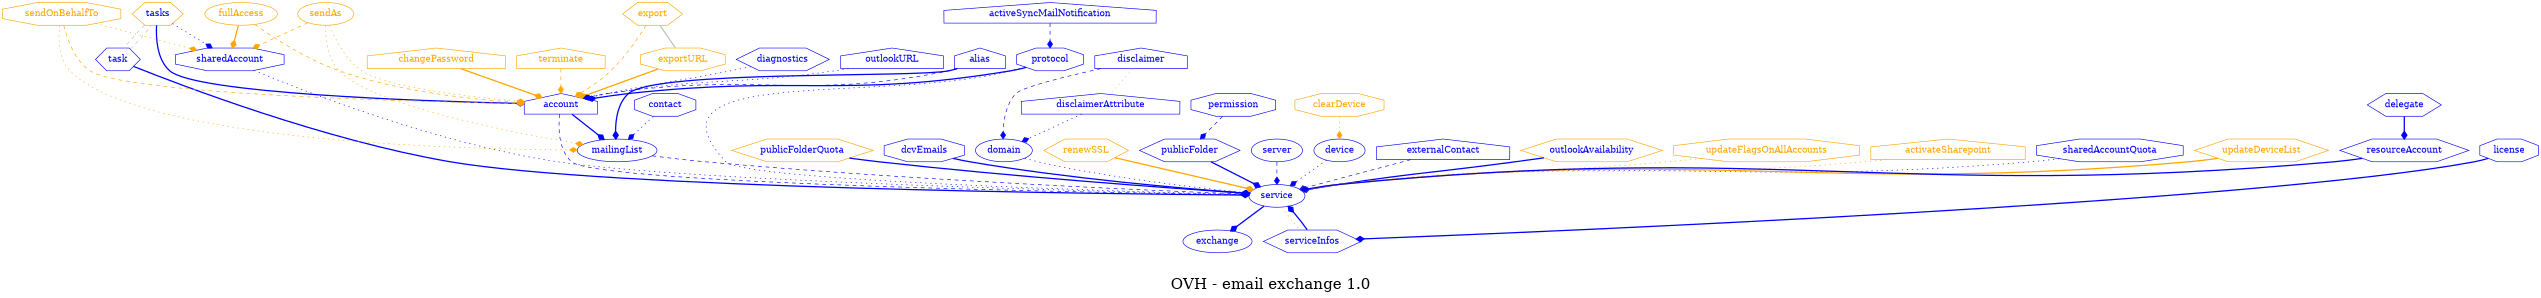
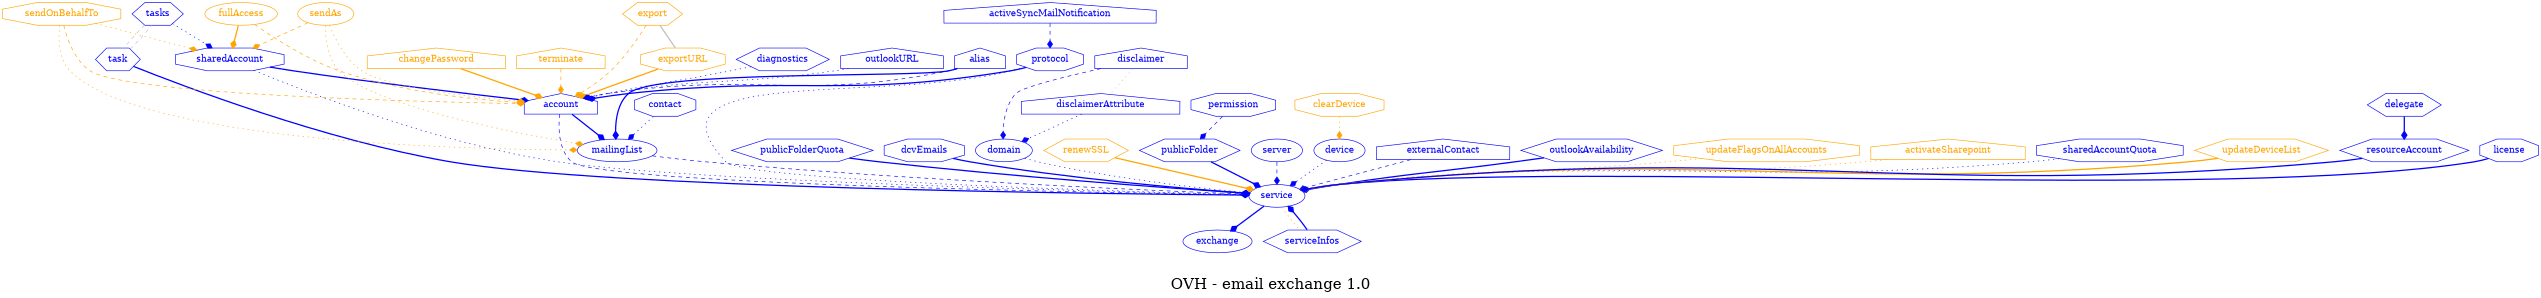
node "tasks": color orange -> blue
edge "tasks" -> "account": now "sharedAccount" -> "account"
node "publicFolderQuota": color orange -> blue
node "outlookAvailability": color orange -> blue
edge "license" -> "serviceInfos": now "license" -> "service"
